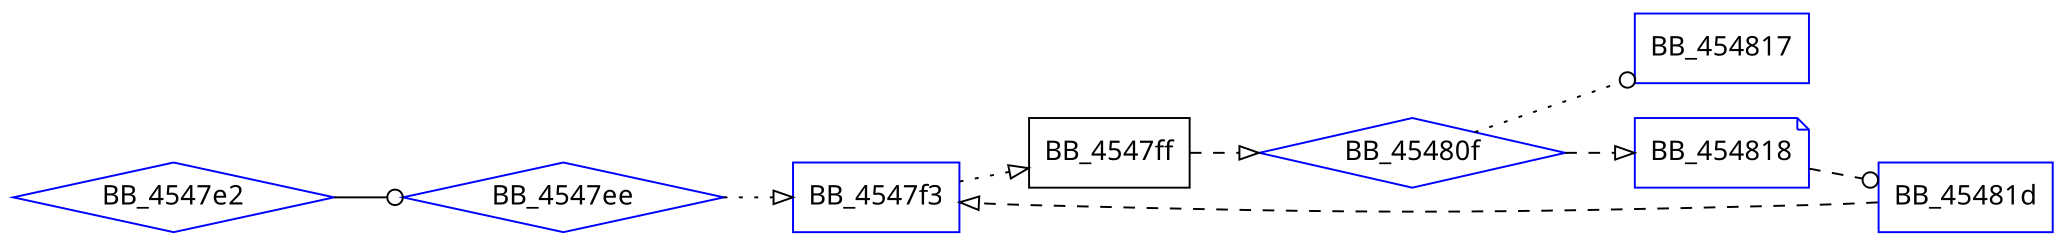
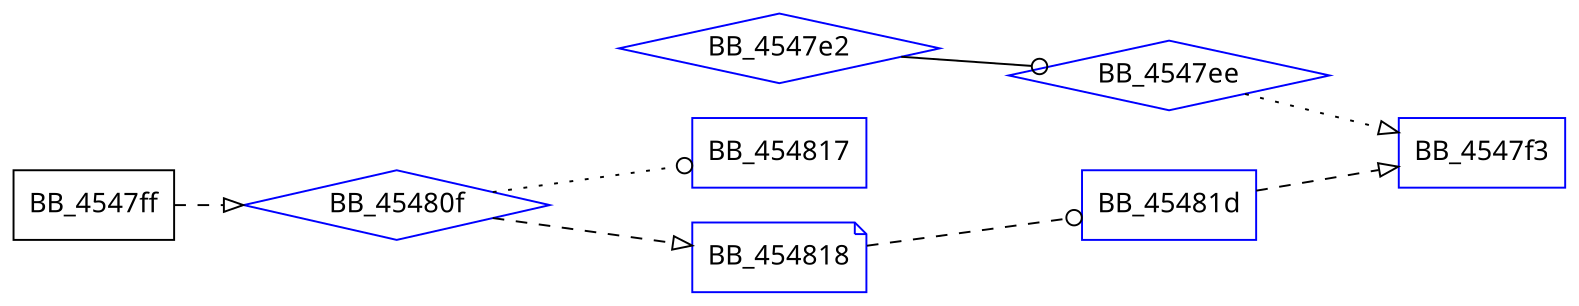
edge "BB_4547f3" -> "BB_4547ff": removed
